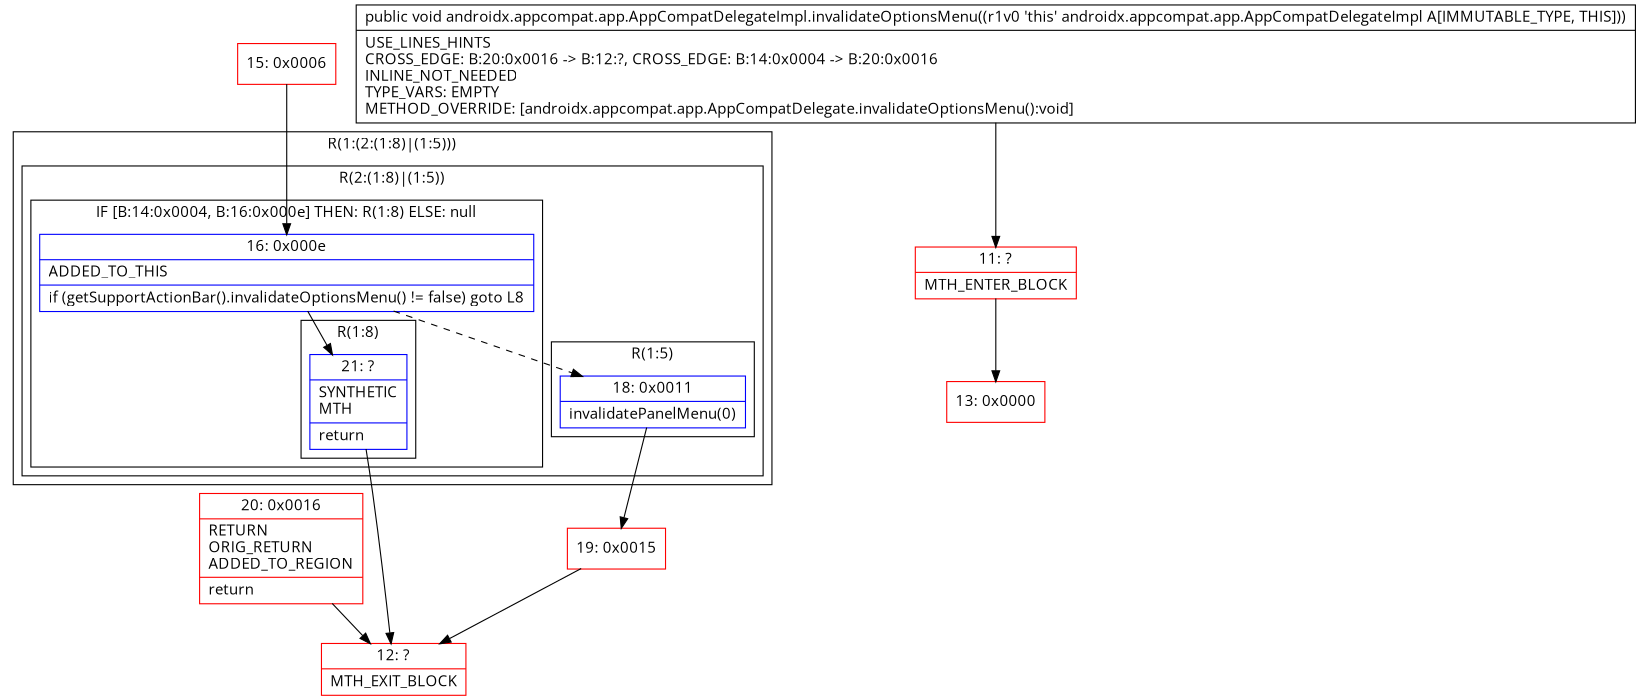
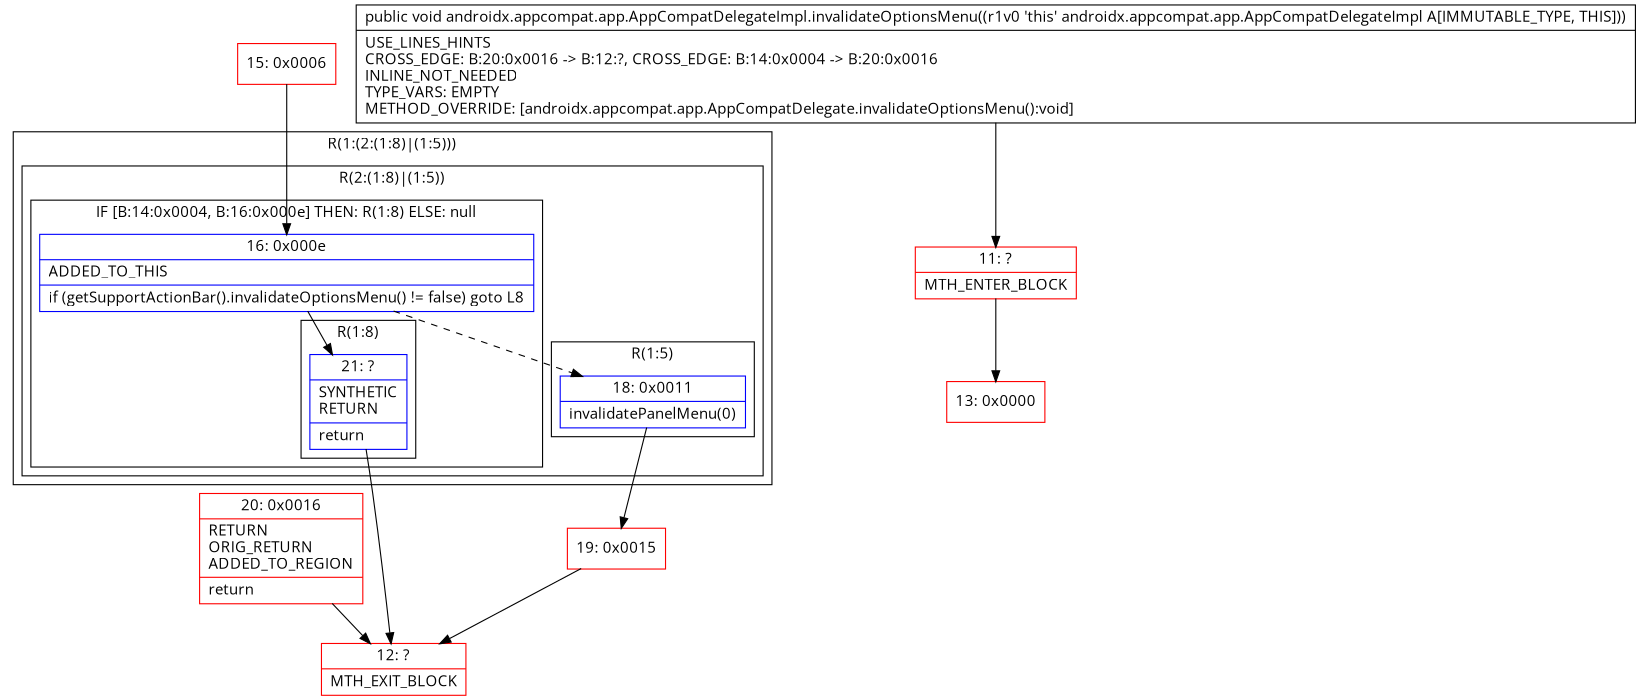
node "21: ?": text "MTH" -> "RETURN"
